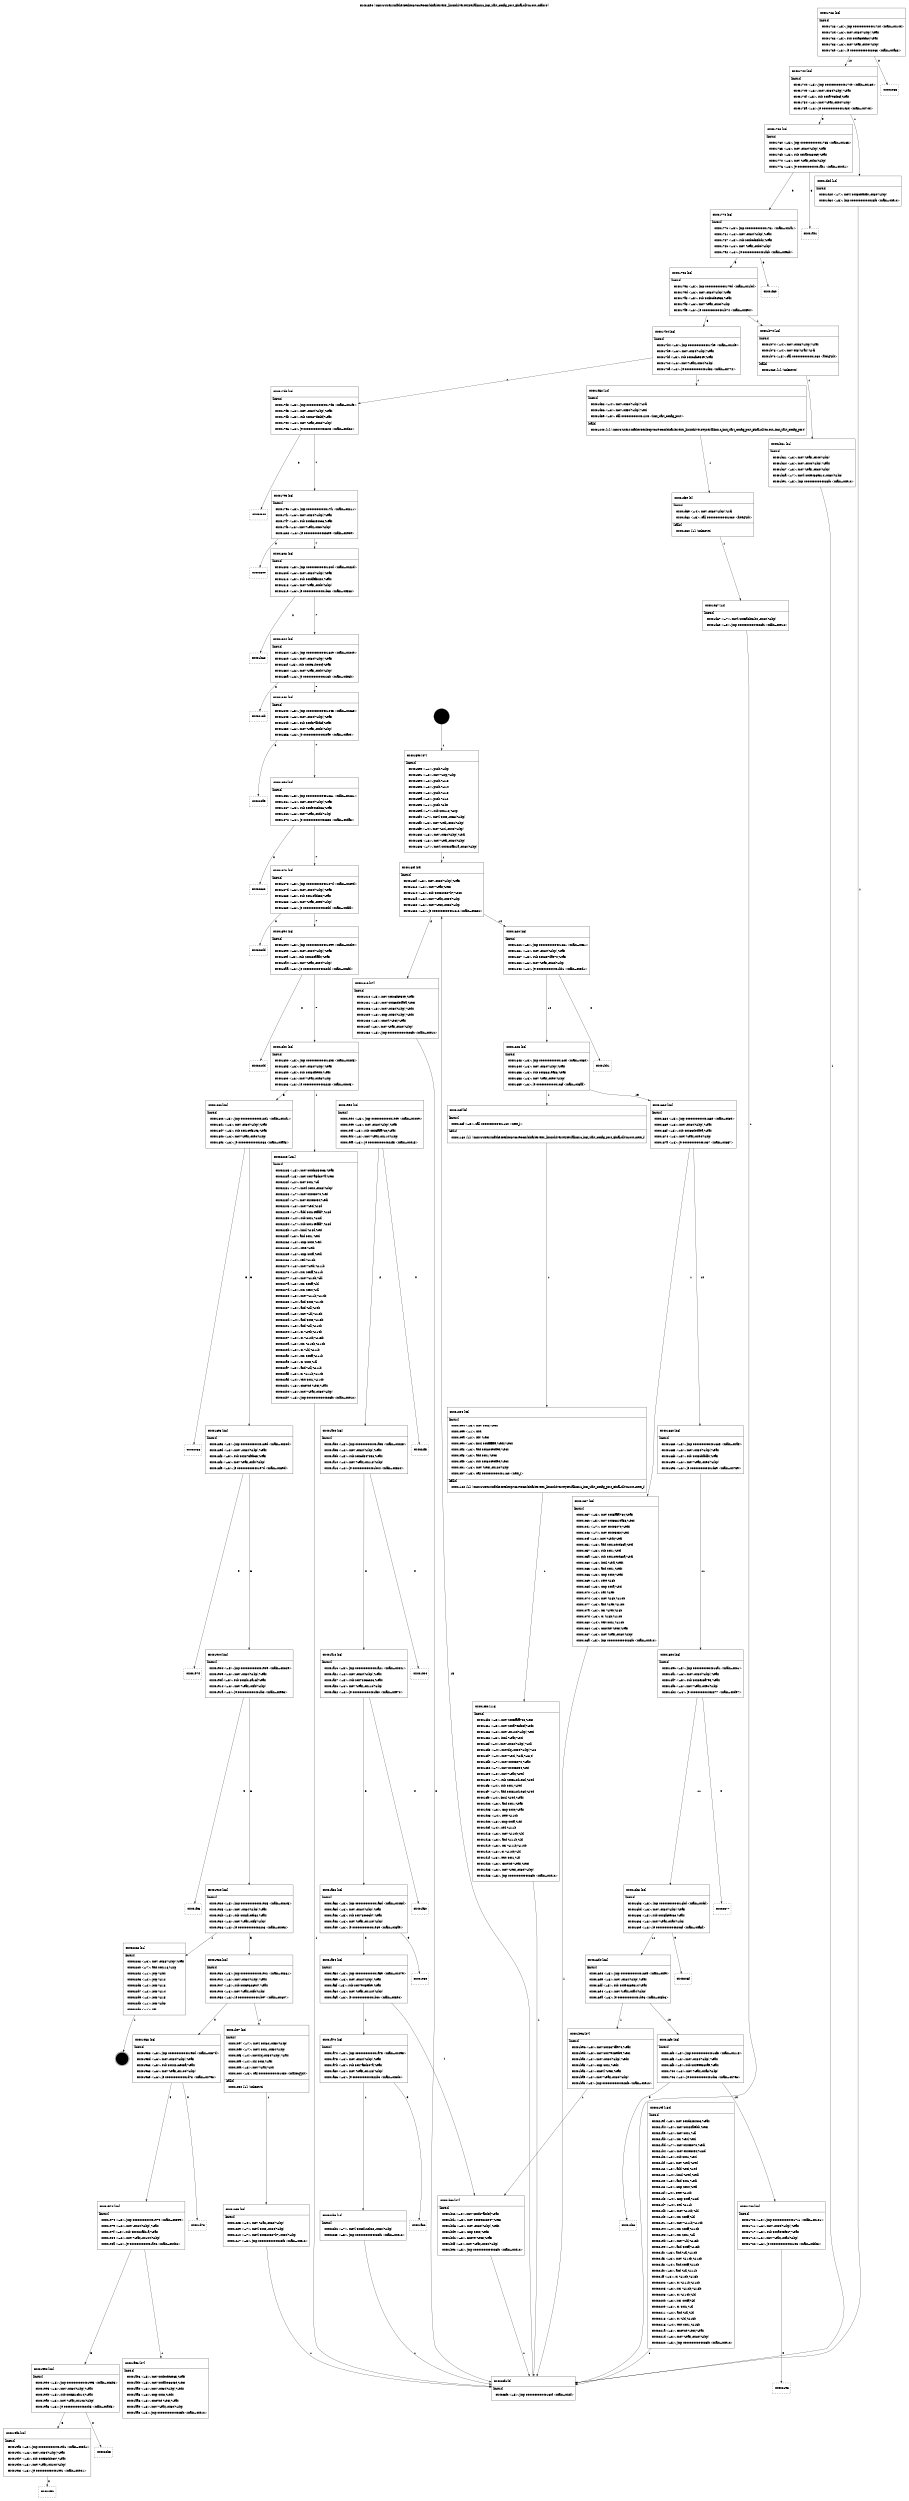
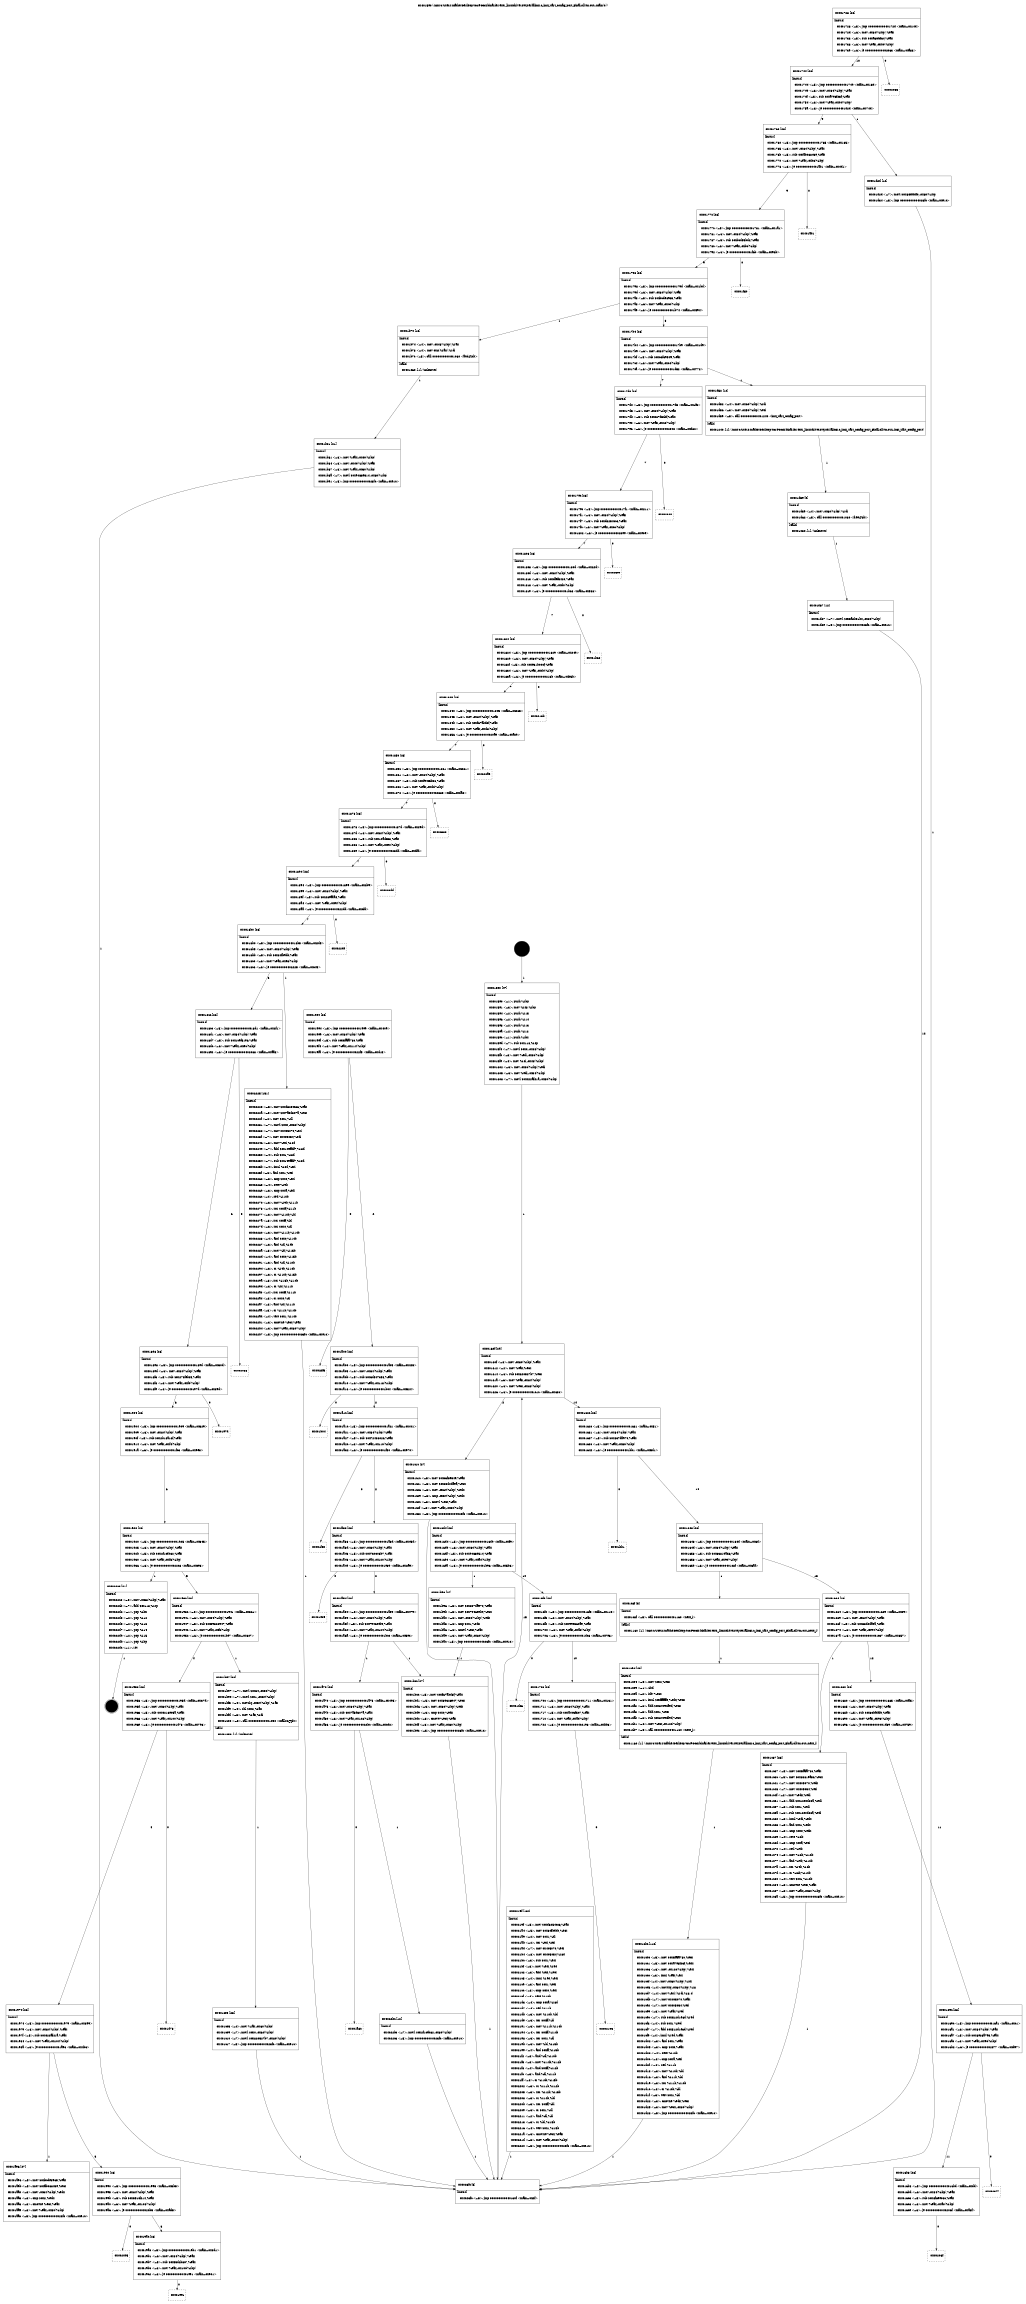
edge "0x401d67 [12]" -> "0x4023fc [5]": label " 1" -> " 12"
node "0x401fc3": removed
edge "0x4016b8 [28]" -> "0x4016d4 [28]": removed, label "11"
